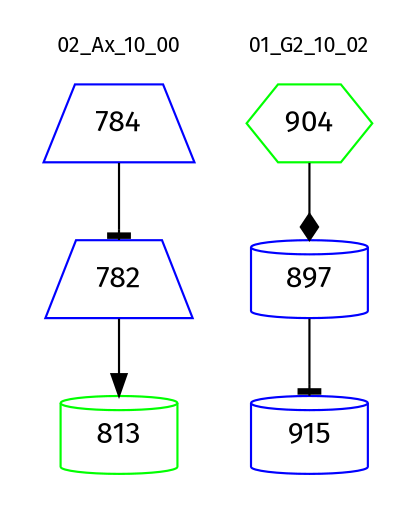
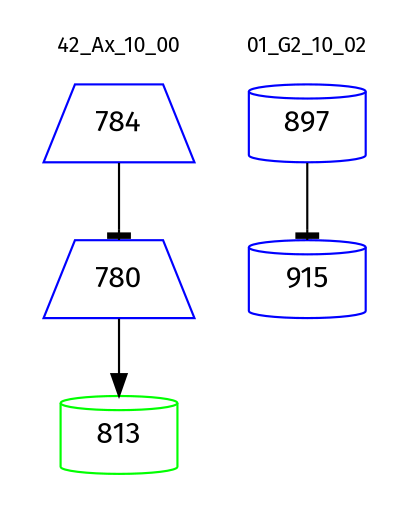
cluster "02_Ax_10_00": label "02_Ax_10_00" -> "42_Ax_10_00"
node "904": removed
node "782": label "782" -> "780"
